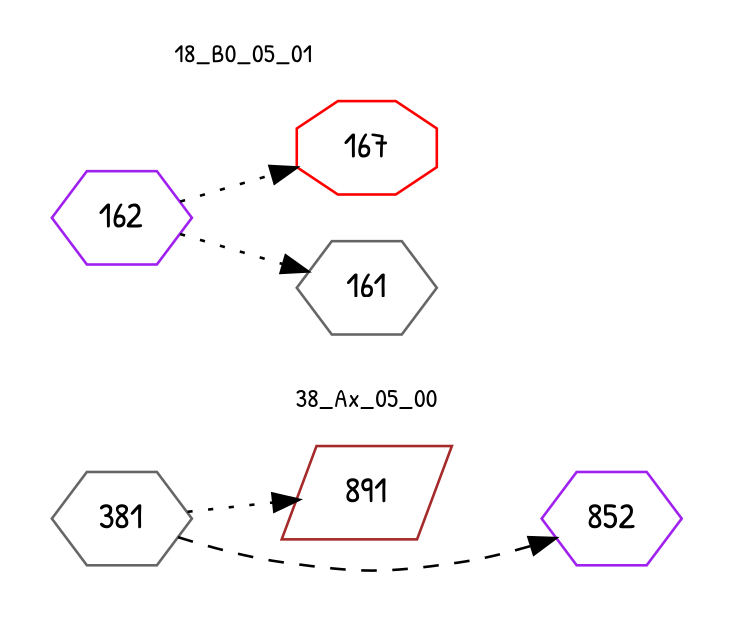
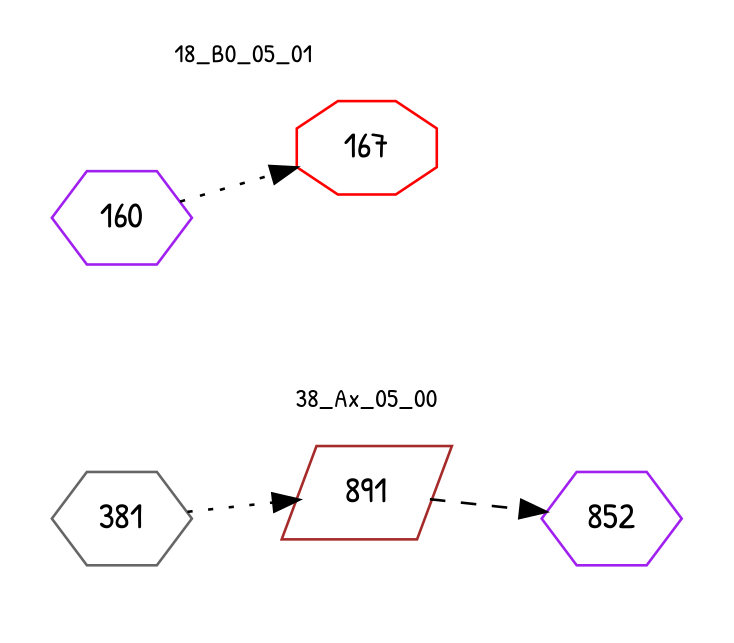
node "162": label "162" -> "160"
node "161": removed
edge "381" -> "852": now "891" -> "852"
